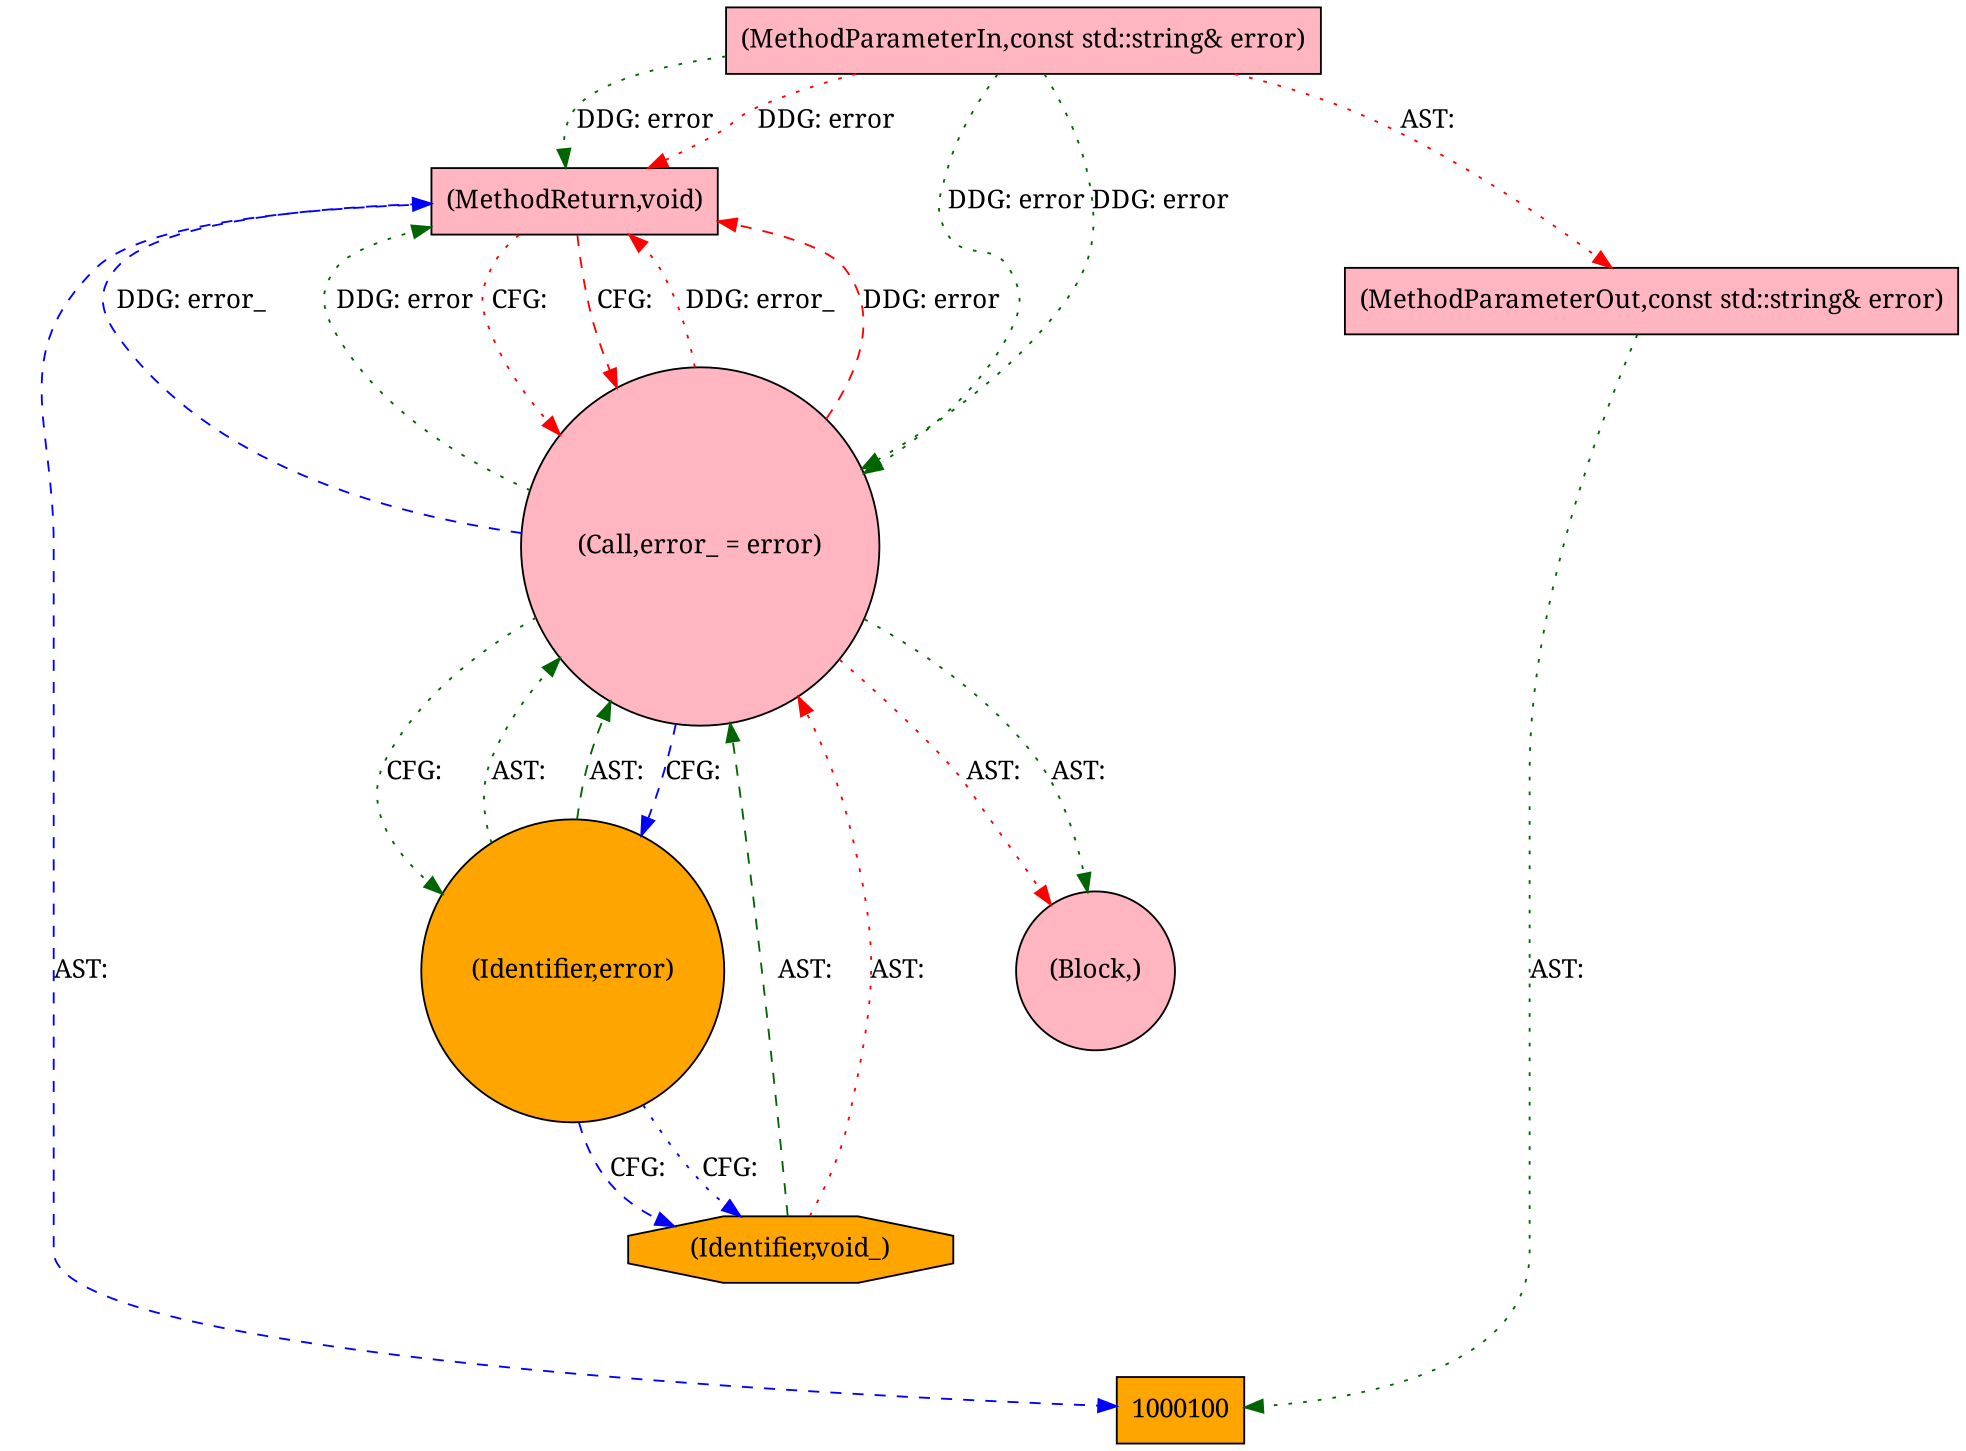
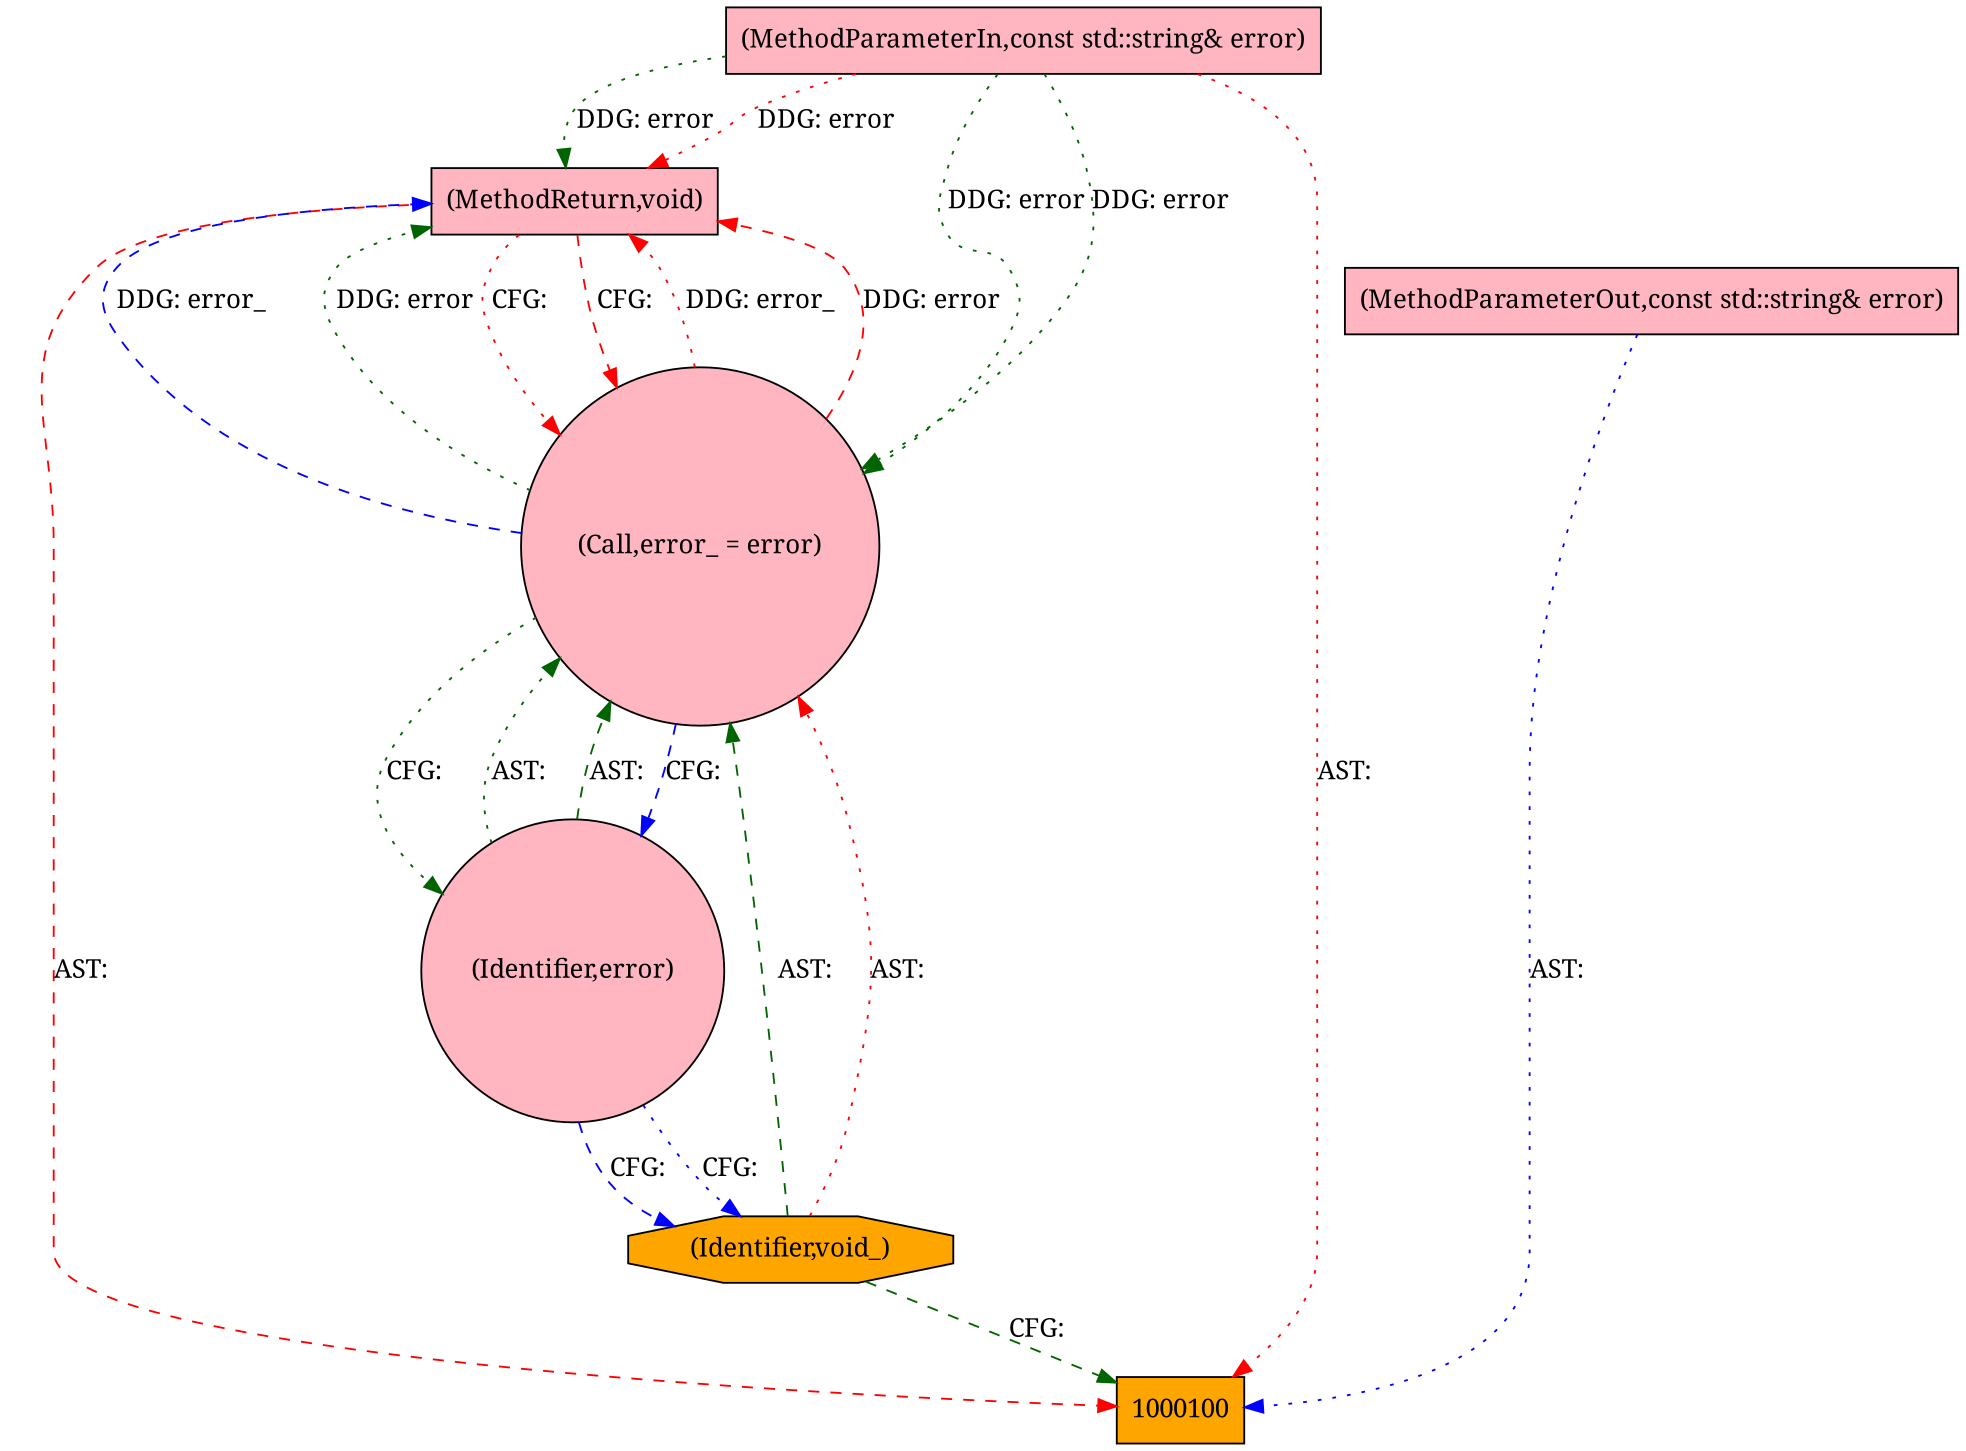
edge "(MethodParameterIn,const std::string& error)" -> "(MethodParameterOut,const std::string& error)": now "(MethodParameterIn,const std::string& error)" -> "1000100"
edge "(MethodParameterOut,const std::string& error)" -> "1000100": color darkgreen -> blue
node "(Identifier,error)": fillcolor orange -> lightpink
node "(Block,)": removed
edge "(MethodReturn,void)" -> "1000100": color blue -> red
edge "(Identifier,void_)" -> "1000100": added, label "CFG:"
